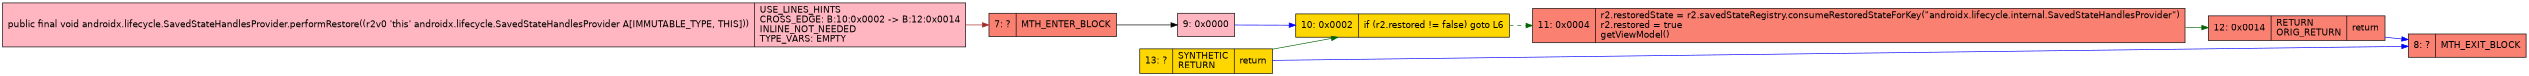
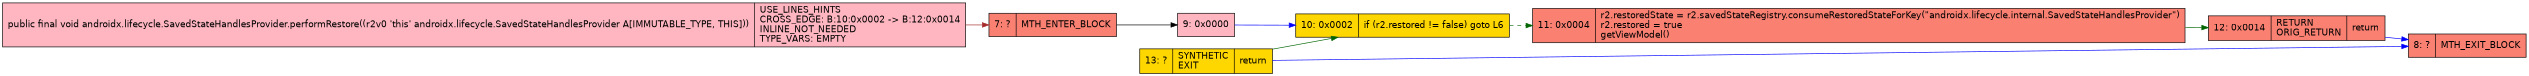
node "13: ?": text "RETURN" -> "EXIT"
